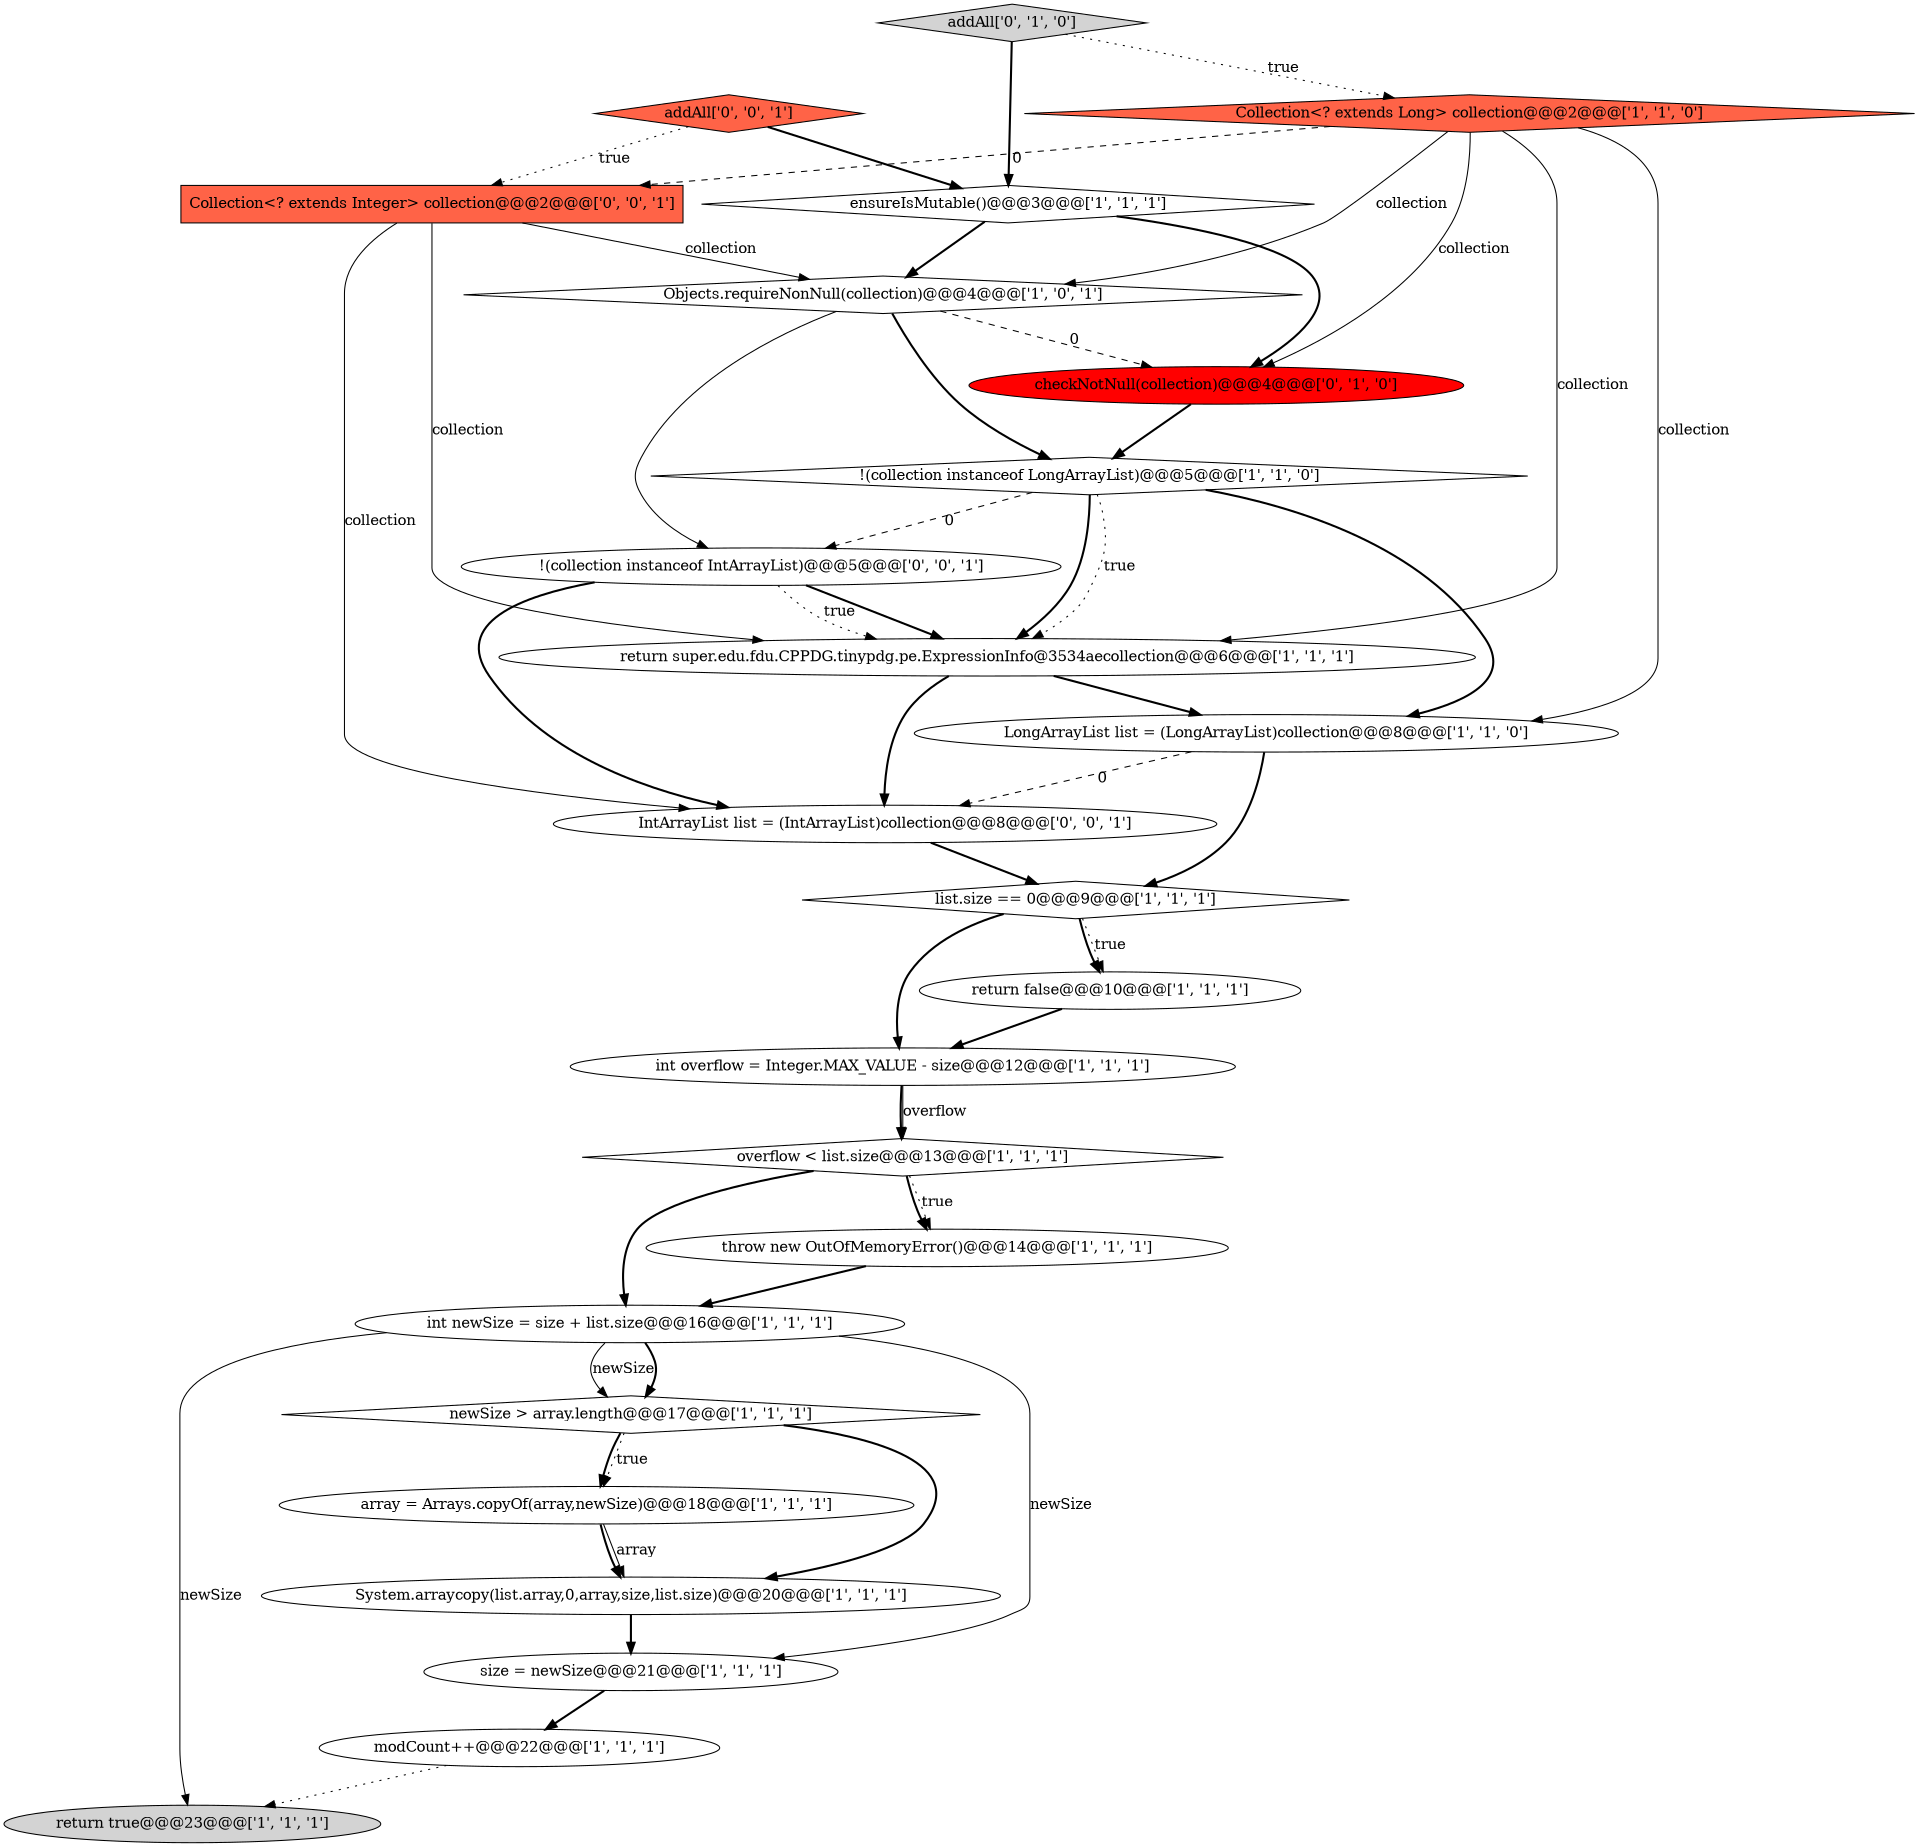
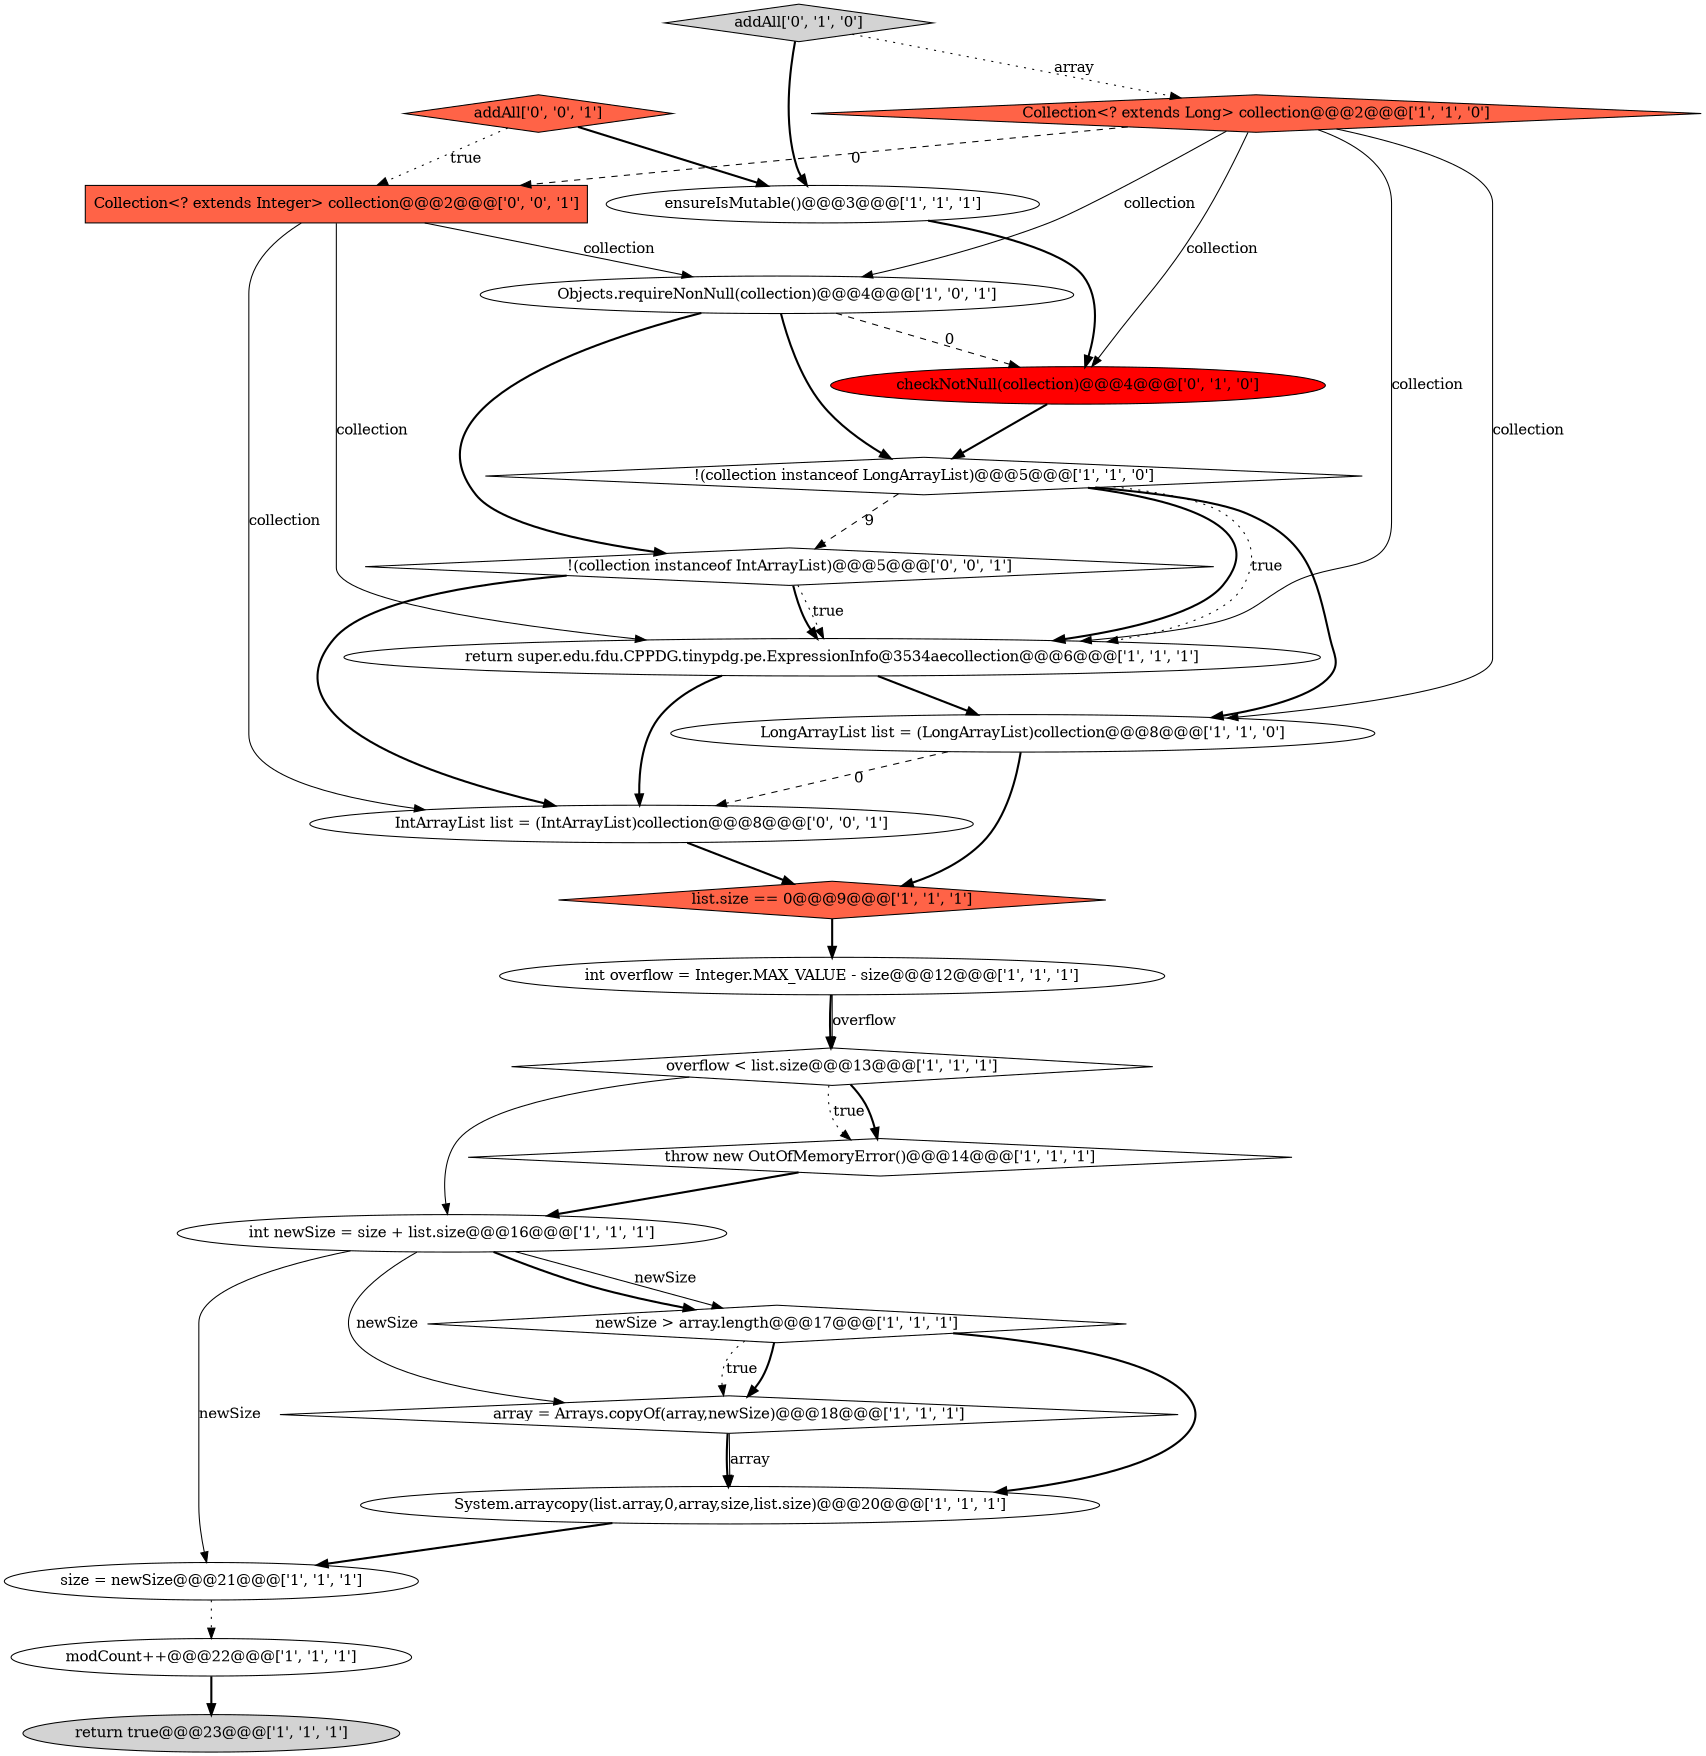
edge "addAll['0', '1', '0']" -> "Collection<? extends Long> collection@@@2@@@['1', '1', '0']": label "true" -> "array"
node "ensureIsMutable()@@@3@@@['1', '1', '1']": shape diamond -> ellipse
edge "ensureIsMutable()@@@3@@@['1', '1', '1']" -> "Objects.requireNonNull(collection)@@@4@@@['1', '0', '1']": removed
node "Objects.requireNonNull(collection)@@@4@@@['1', '0', '1']": shape diamond -> ellipse
edge "Objects.requireNonNull(collection)@@@4@@@['1', '0', '1']" -> "!(collection instanceof IntArrayList)@@@5@@@['0', '0', '1']": style solid -> bold
edge "!(collection instanceof LongArrayList)@@@5@@@['1', '1', '0']" -> "!(collection instanceof IntArrayList)@@@5@@@['0', '0', '1']": label "0" -> "9"
node "!(collection instanceof IntArrayList)@@@5@@@['0', '0', '1']": shape ellipse -> diamond
node "list.size == 0@@@9@@@['1', '1', '1']": fillcolor white -> tomato
node "return false@@@10@@@['1', '1', '1']": removed
edge "overflow < list.size@@@13@@@['1', '1', '1']" -> "int newSize = size + list.size@@@16@@@['1', '1', '1']": style bold -> solid
node "throw new OutOfMemoryError()@@@14@@@['1', '1', '1']": shape ellipse -> diamond
edge "int newSize = size + list.size@@@16@@@['1', '1', '1']" -> "return true@@@23@@@['1', '1', '1']": now "int newSize = size + list.size@@@16@@@['1', '1', '1']" -> "array = Arrays.copyOf(array,newSize)@@@18@@@['1', '1', '1']"
node "array = Arrays.copyOf(array,newSize)@@@18@@@['1', '1', '1']": shape ellipse -> diamond
edge "size = newSize@@@21@@@['1', '1', '1']" -> "modCount++@@@22@@@['1', '1', '1']": style bold -> dotted
edge "modCount++@@@22@@@['1', '1', '1']" -> "return true@@@23@@@['1', '1', '1']": style dotted -> bold
